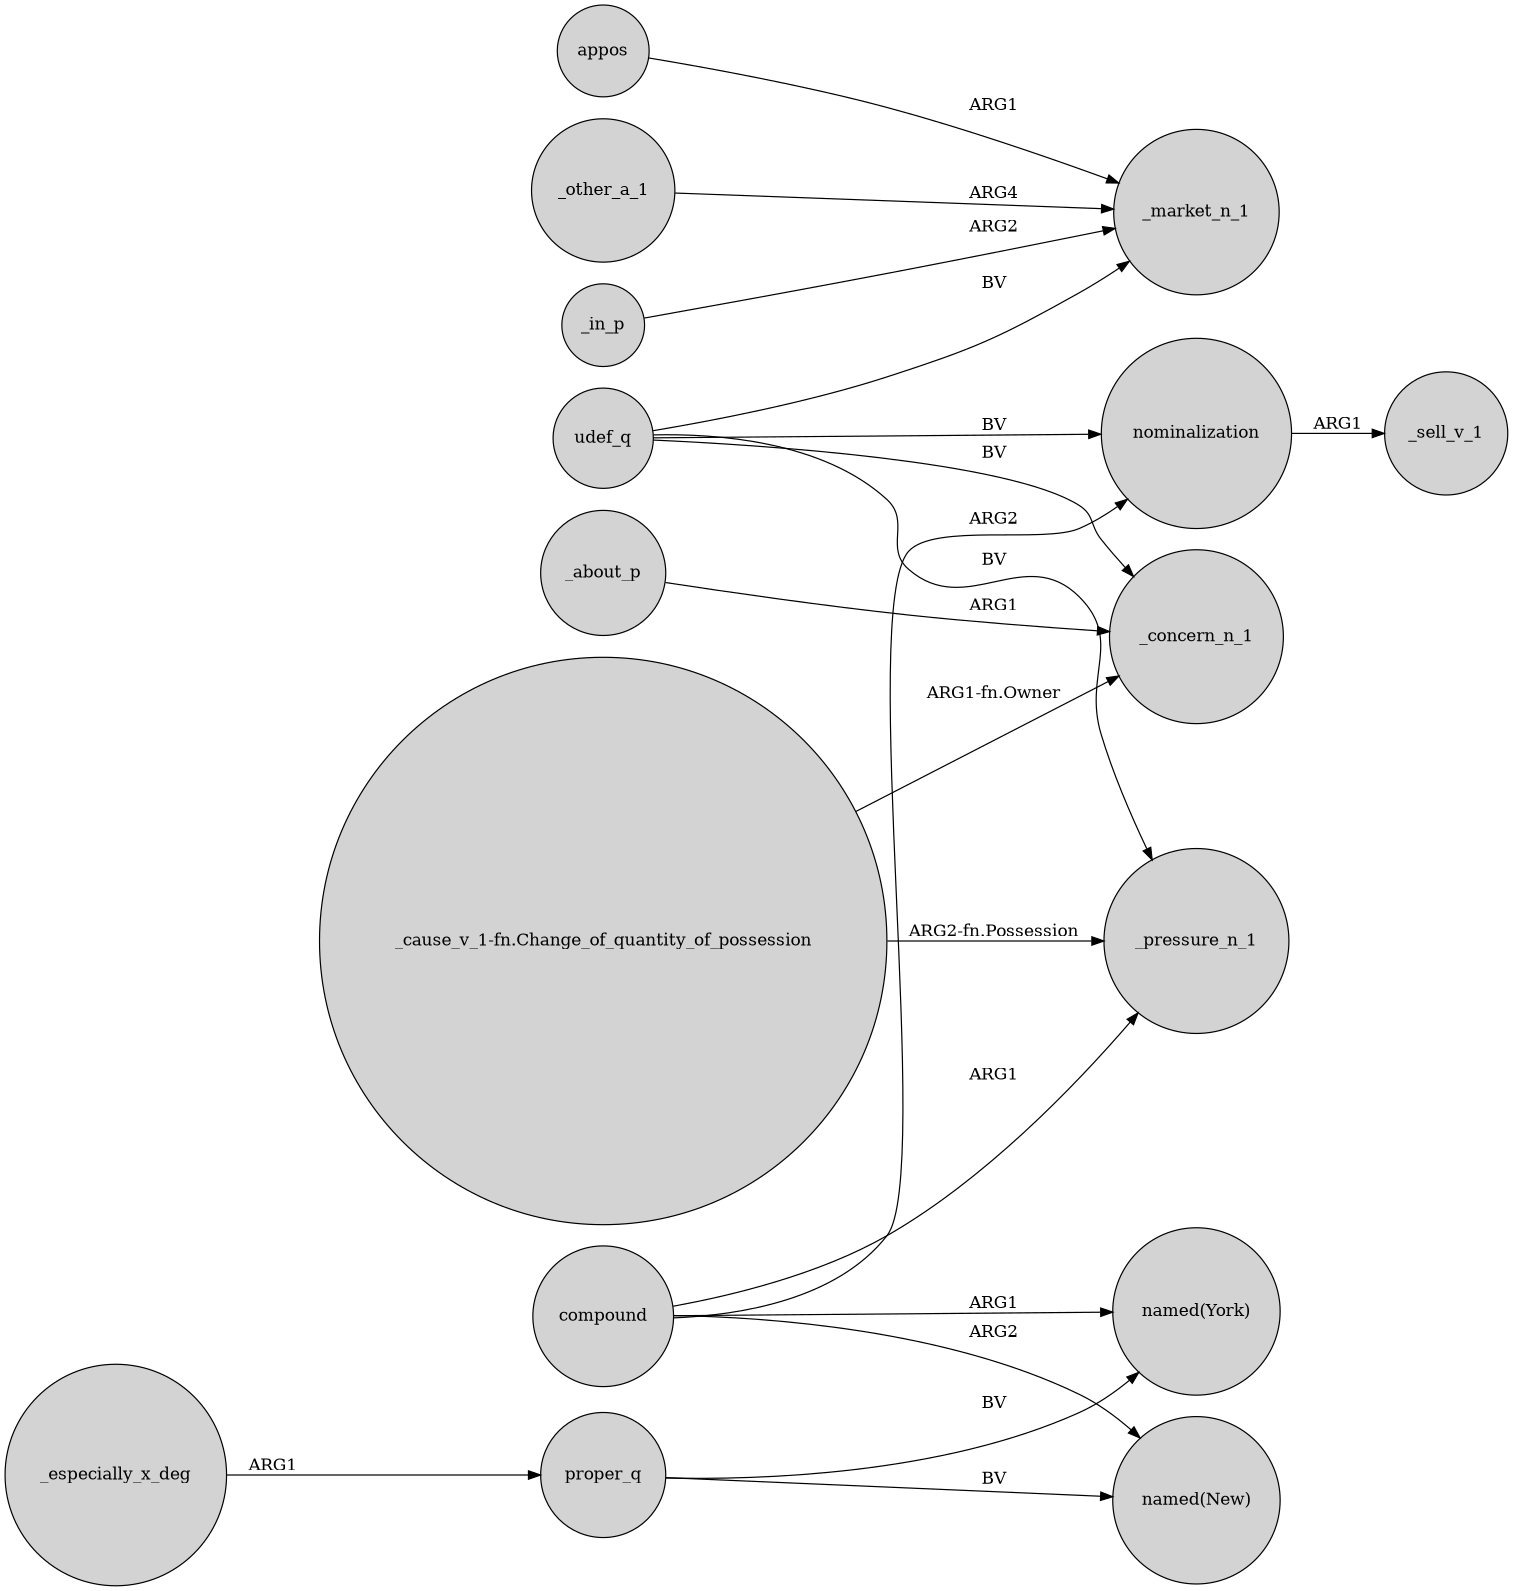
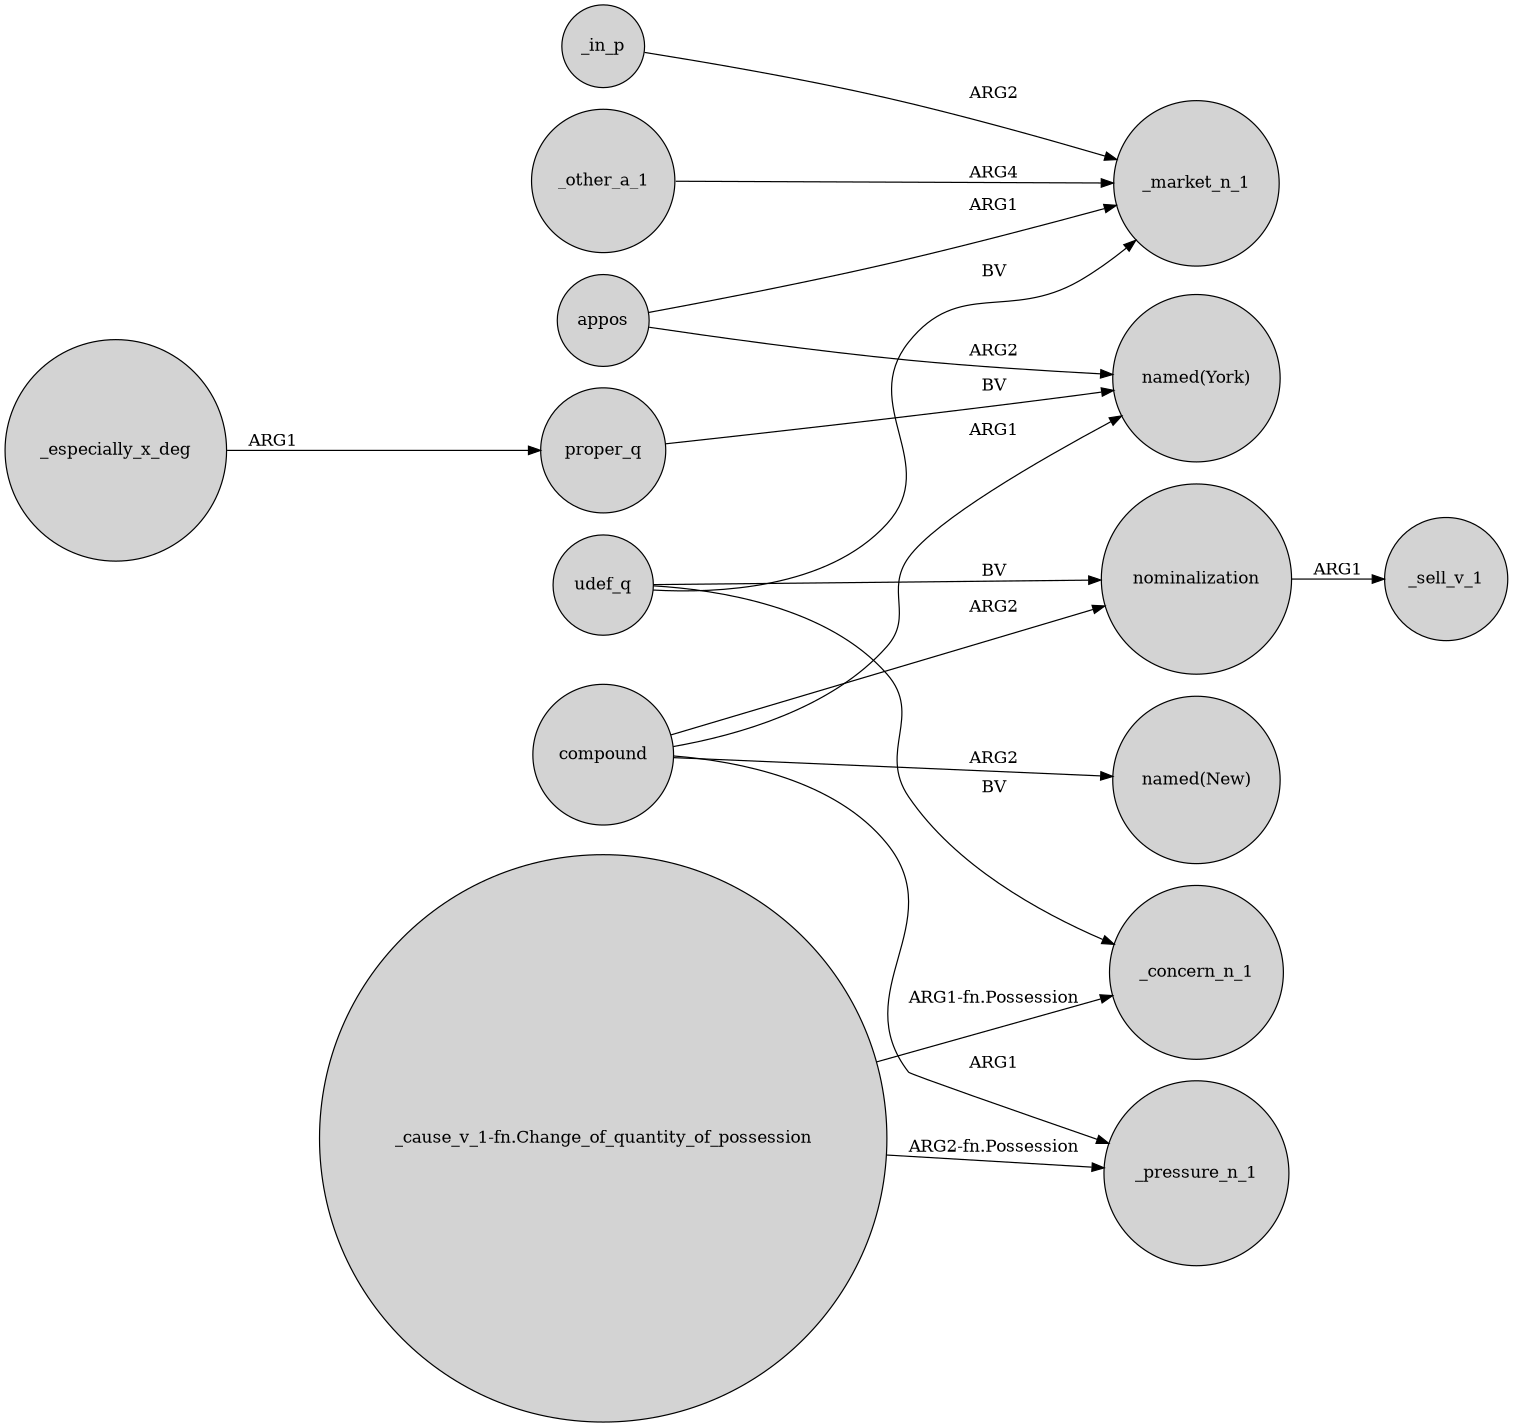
edge "appos" -> "named(York)": added, label "ARG2"
node "_about_p": removed
edge "udef_q" -> "_pressure_n_1": removed, label "BV"
edge "_cause_v_1-fn.Change_of_quantity_of_possession" -> "_concern_n_1": label "ARG1-fn.Owner" -> "ARG1-fn.Possession"
edge "proper_q" -> "named(New)": removed, label "BV"
